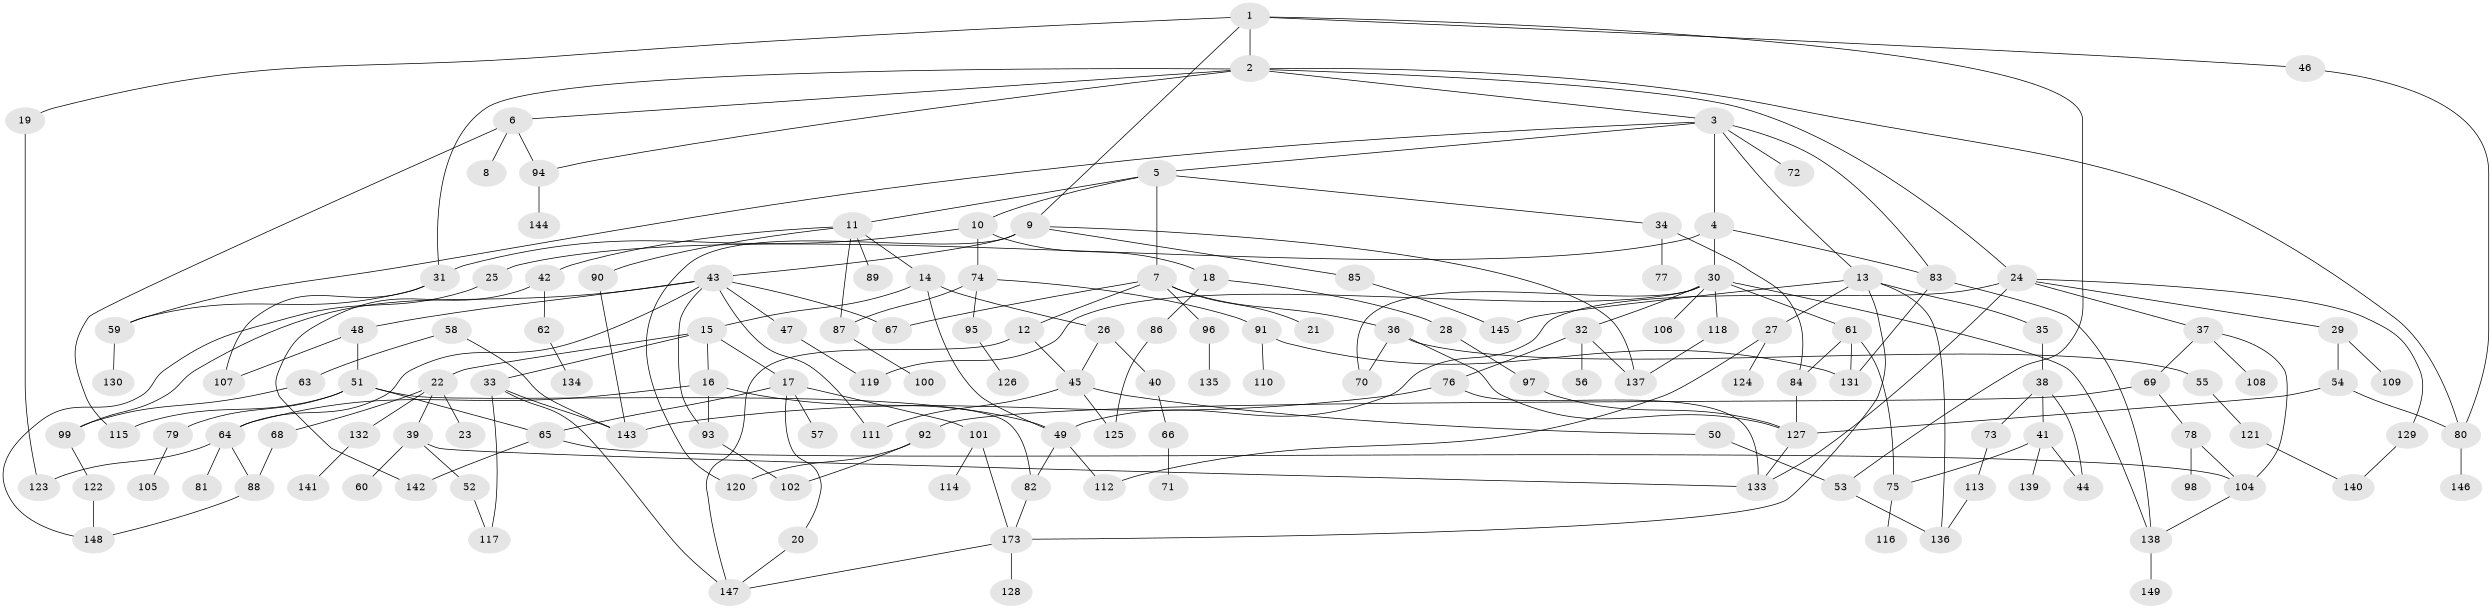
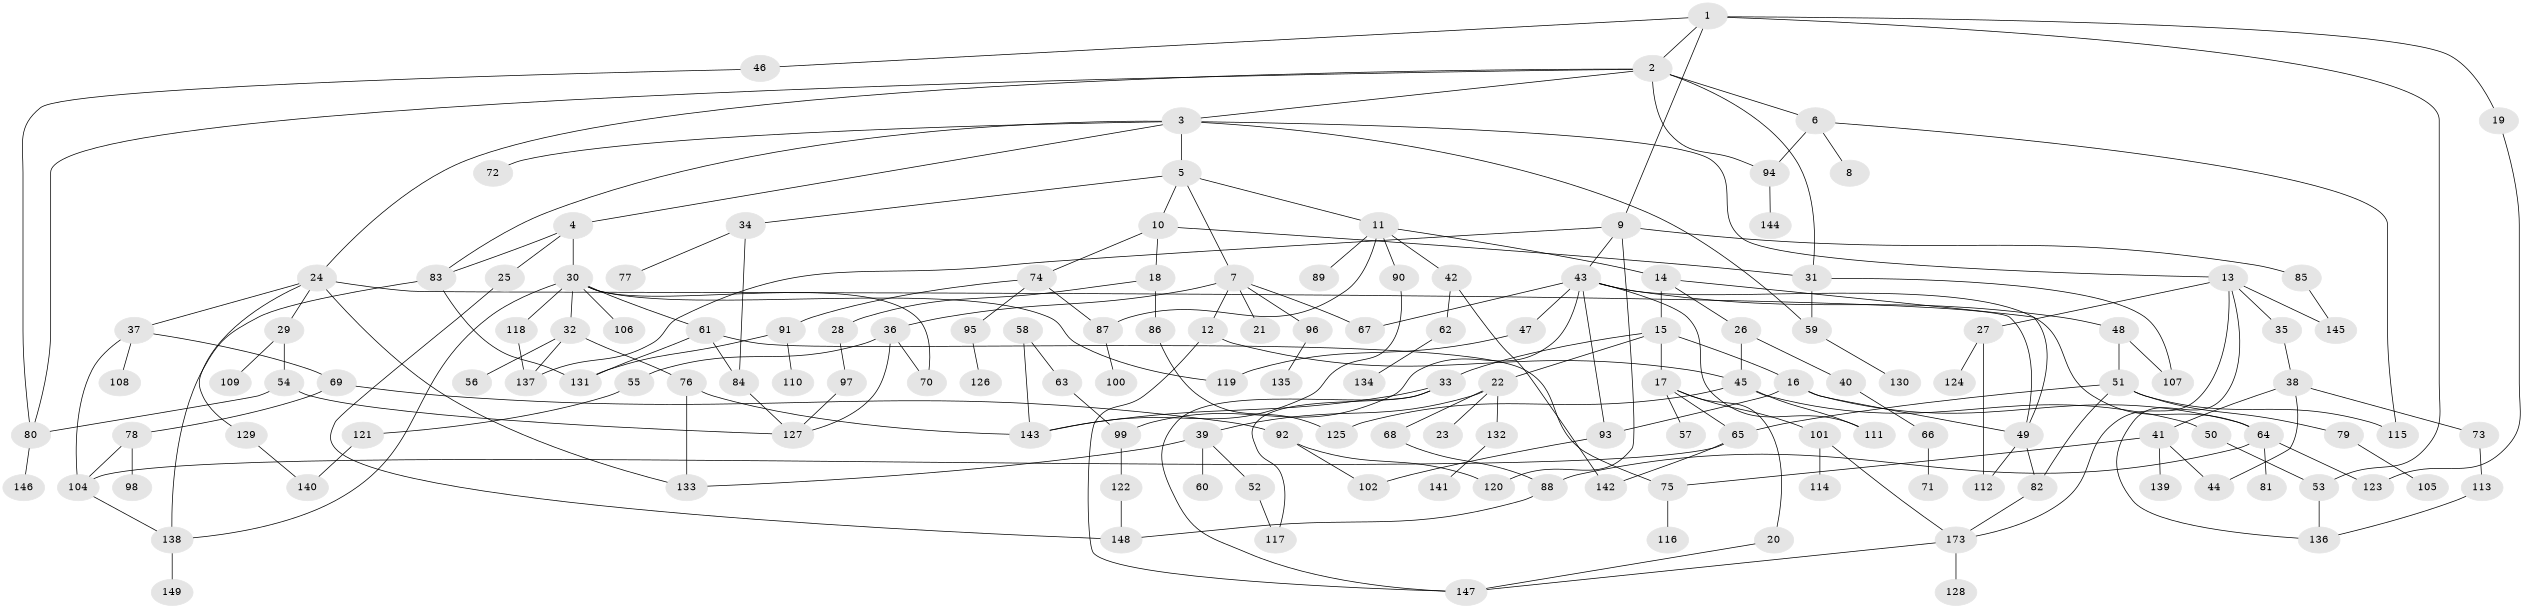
edge "127" -- "133": removed
